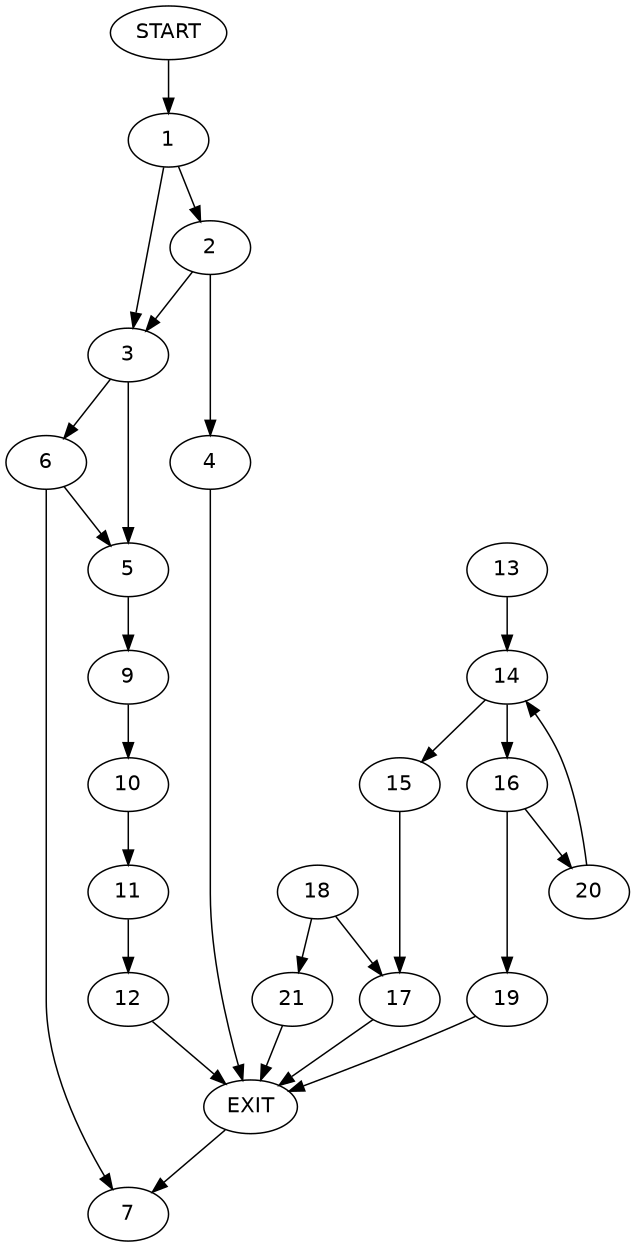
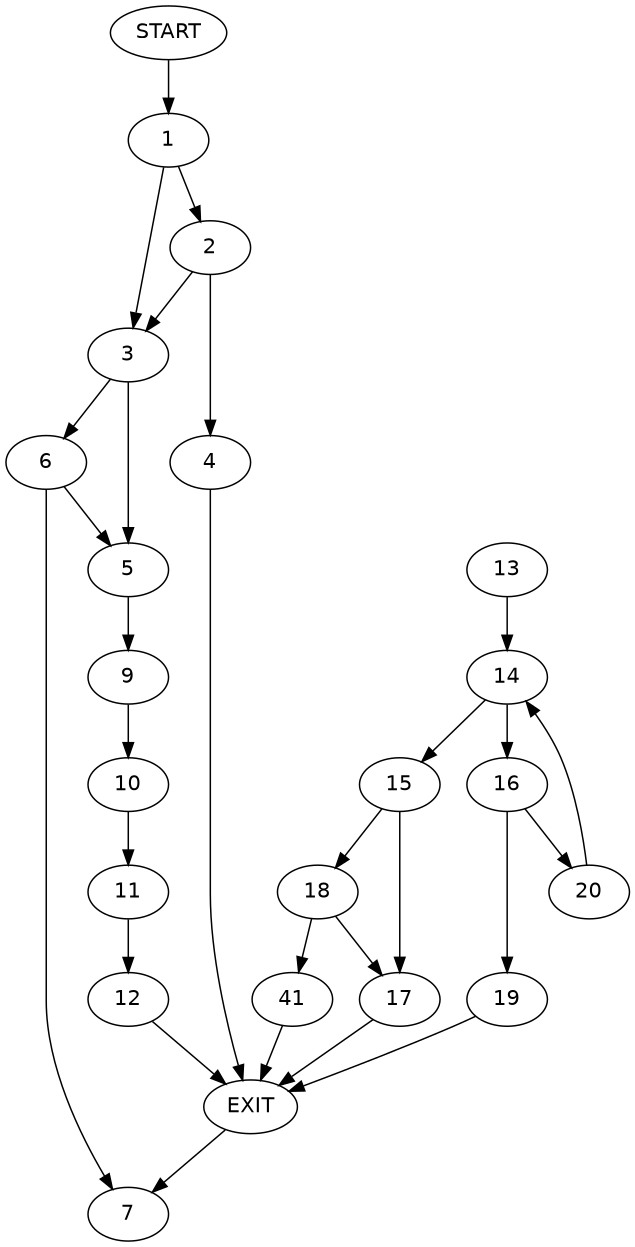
edge "15" -> "18": added
node "21": label "21" -> "41"
